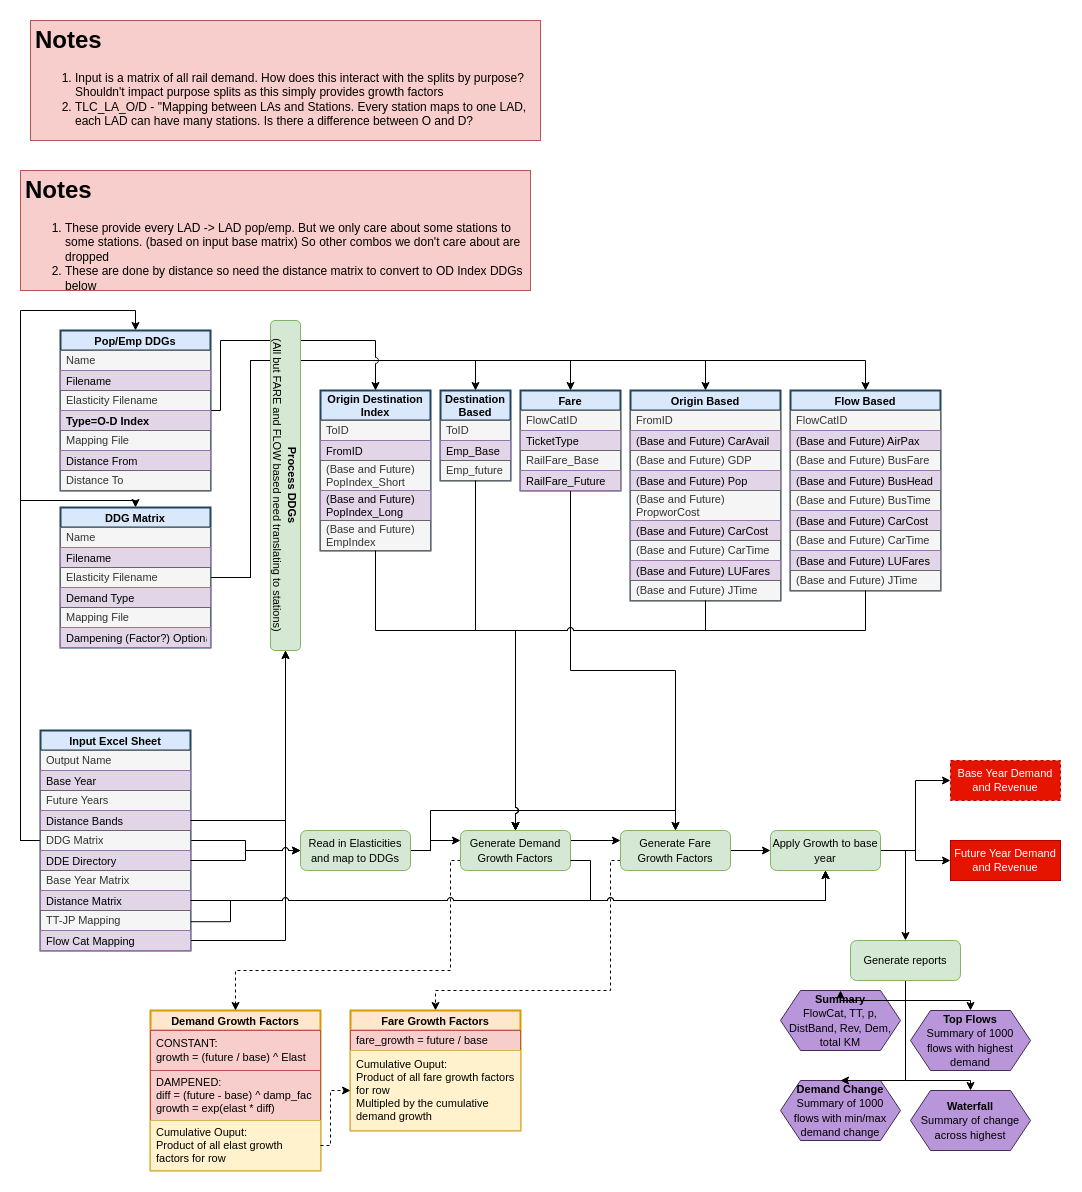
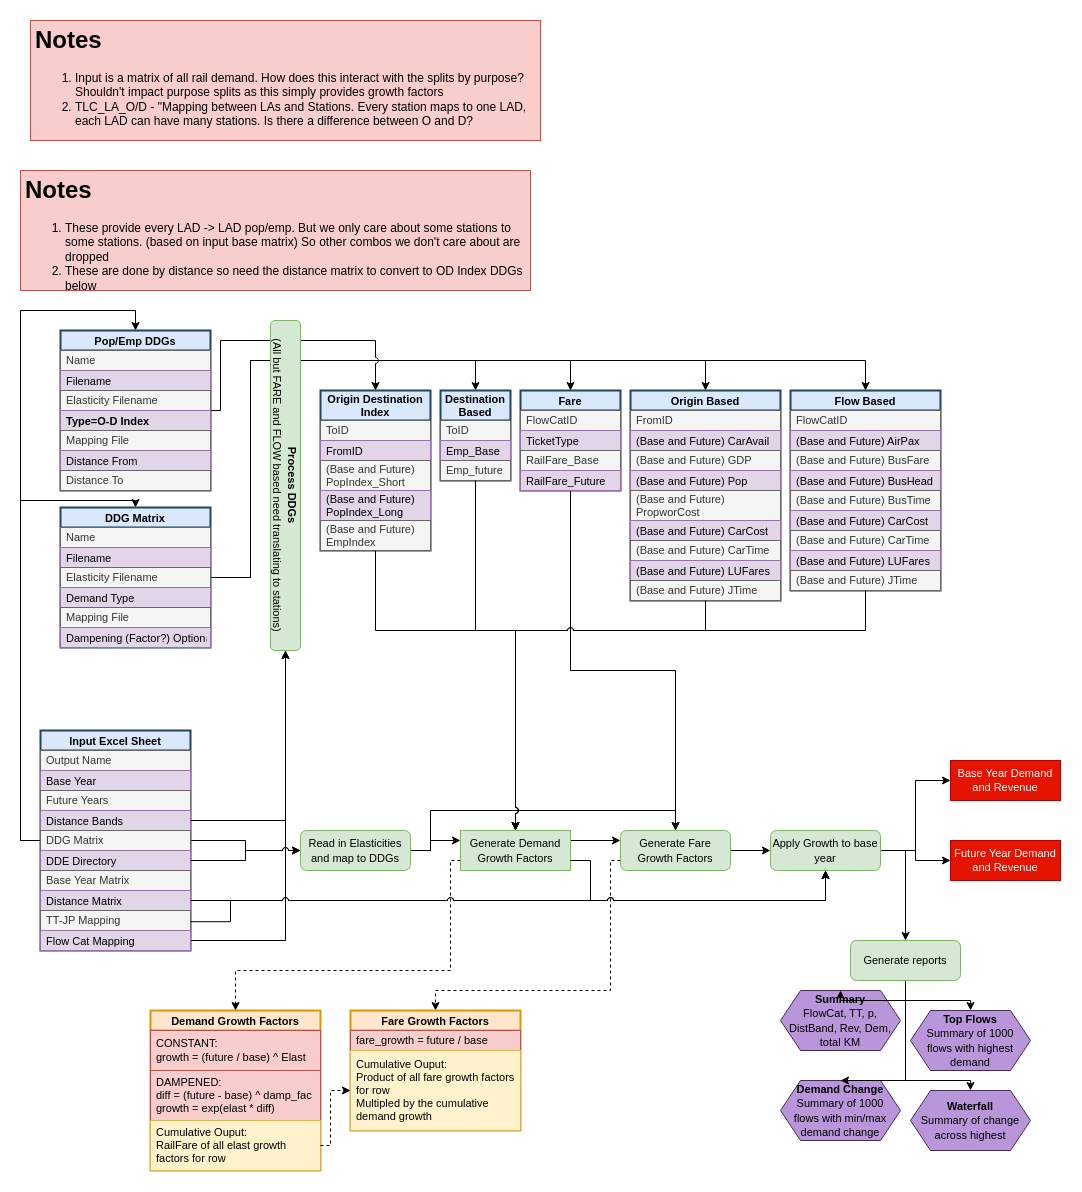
node "Base Year Demand and Revenue": style dashed -> solid
node "Generate Demand Growth Factors": shape rounded rectangle -> rectangle
node "Cumulative Ouput: Product of all elast growth factors for row": label "Cumulative Ouput: Product of all elast growth factors for row" -> "Cumulative Ouput: RailFare of all elast growth factors for row"
